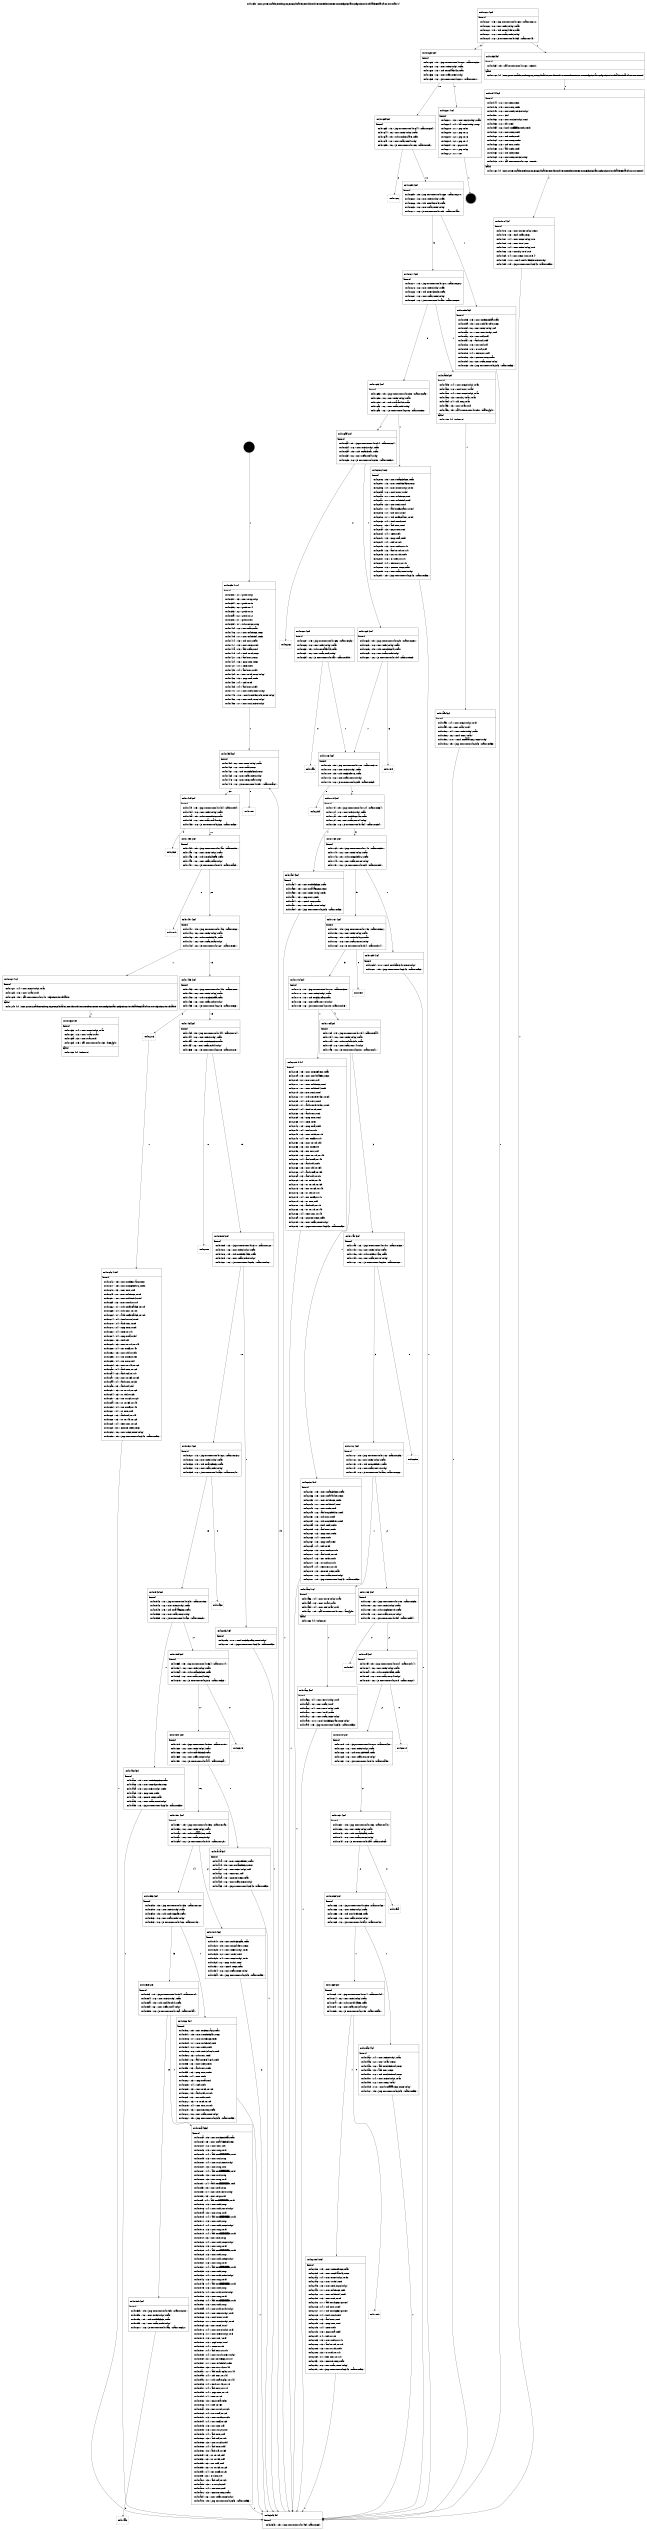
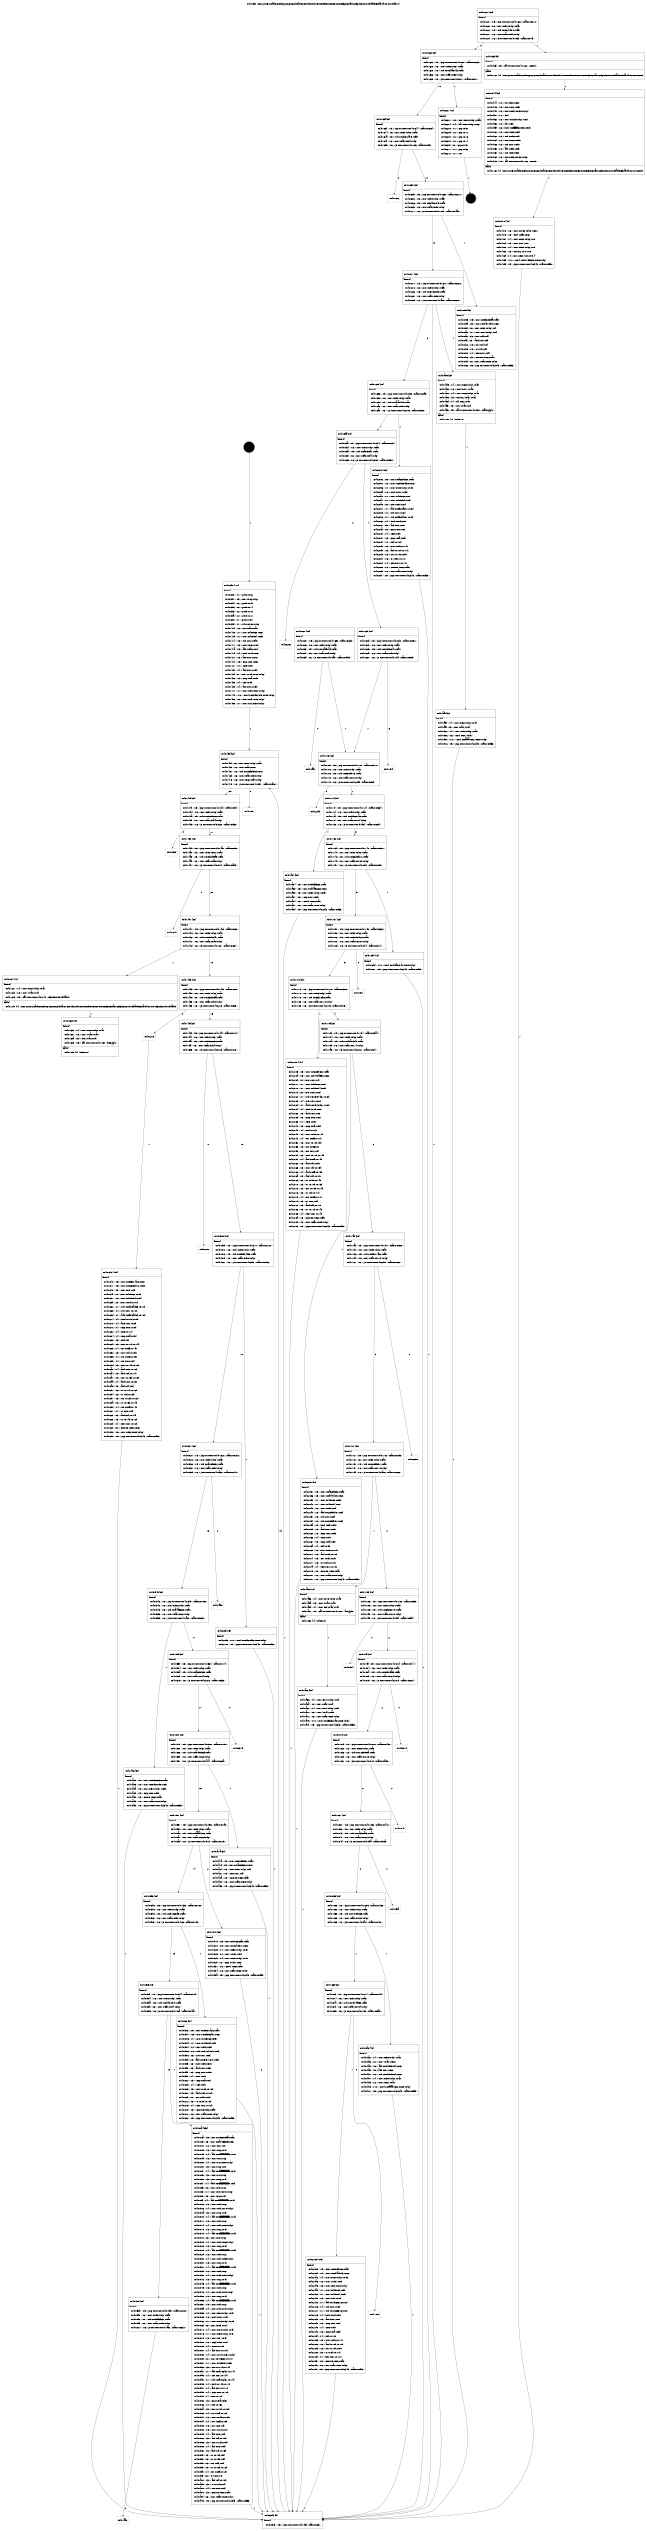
edge "0x401895 [53]" -> "0x402343 [5]": now "0x401677 [28]" -> "0x402343 [5]"
node "0x401e48": added
